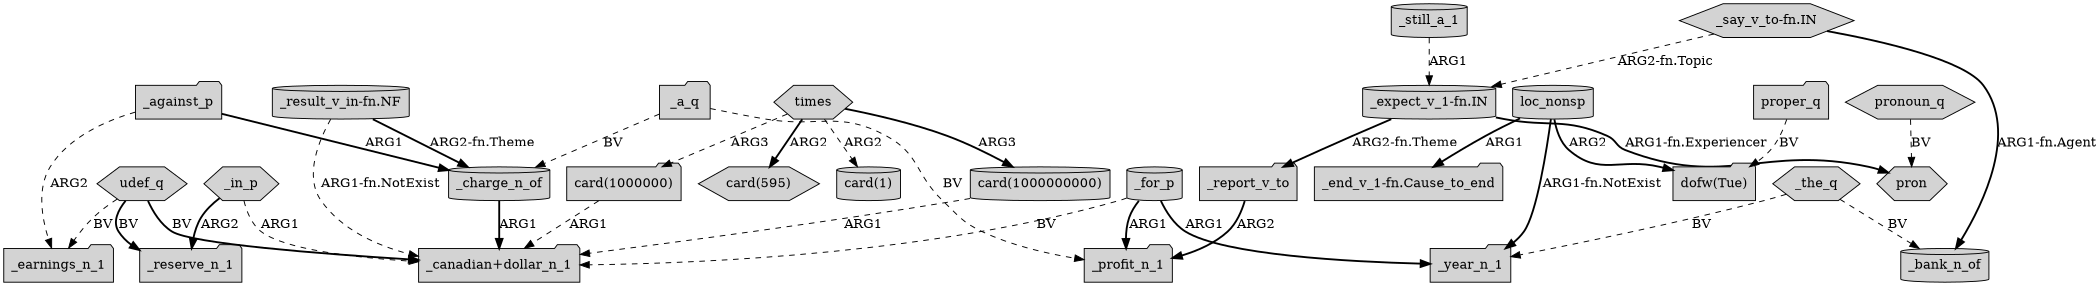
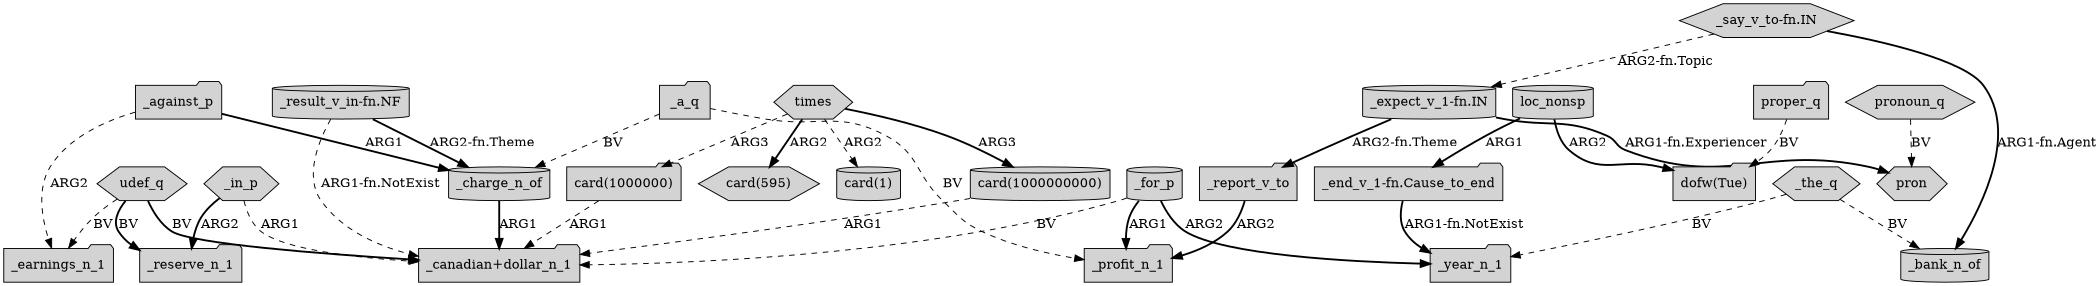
node "_still_a_1": removed
edge "loc_nonsp" -> "_year_n_1": now "_end_v_1-fn.Cause_to_end" -> "_year_n_1"
edge "_for_p" -> "_year_n_1": label "ARG1" -> "ARG2"
